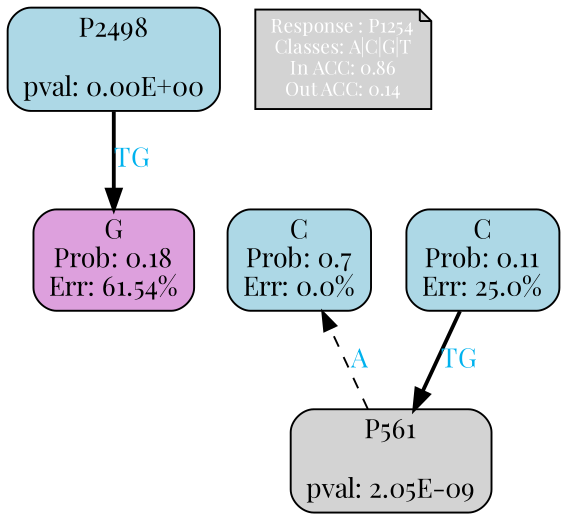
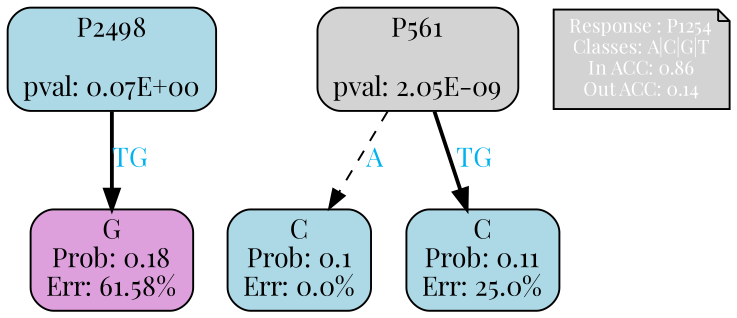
node "P2498 pval: 0.00E+00": label "P2498 pval: 0.00E+00" -> "P2498 pval: 0.07E+00"
node "G Prob: 0.18 Err: 61.54%": label "G Prob: 0.18 Err: 61.54%" -> "G Prob: 0.18 Err: 61.58%"
node "C Prob: 0.7 Err: 0.0%": label "C Prob: 0.7 Err: 0.0%" -> "C Prob: 0.1 Err: 0.0%"
edge "C Prob: 0.11 Err: 25.0%" -> "P561 pval: 2.05E-09": reversed
